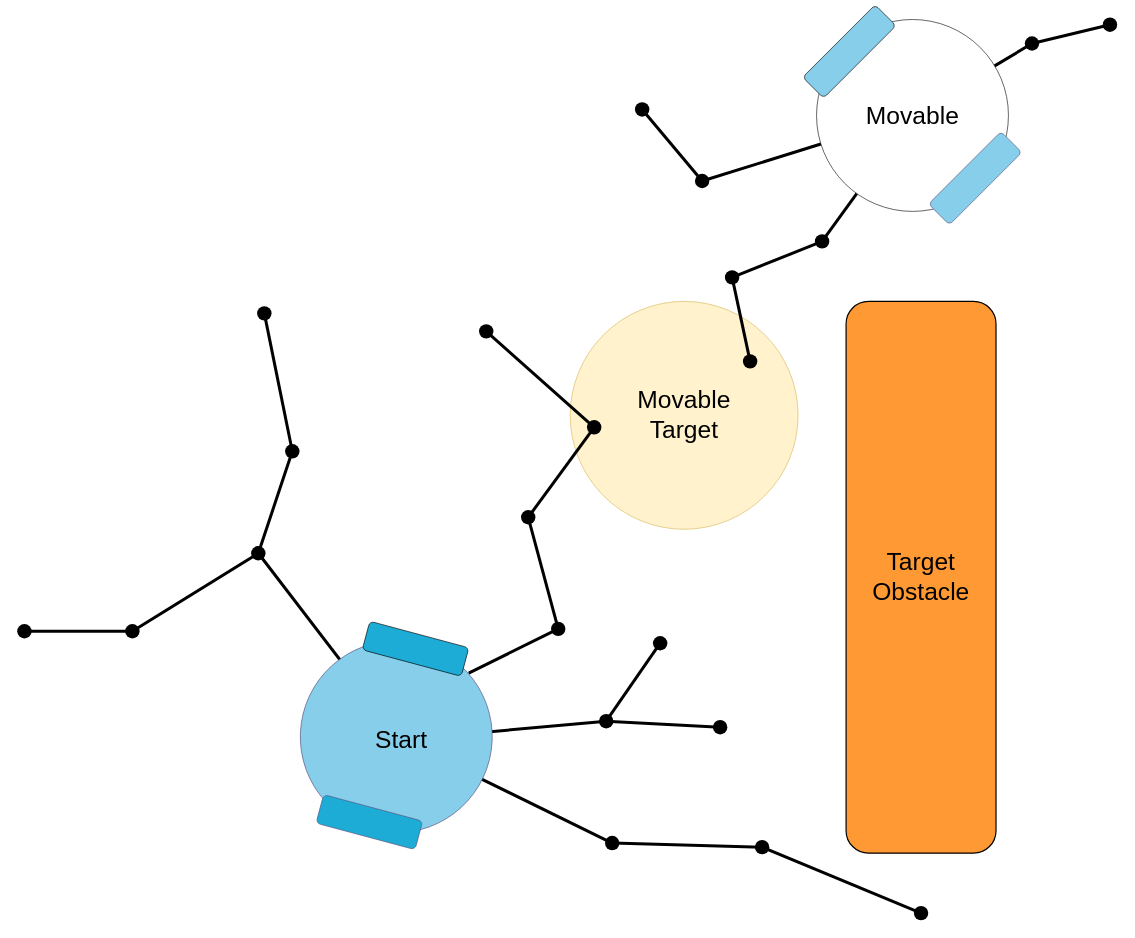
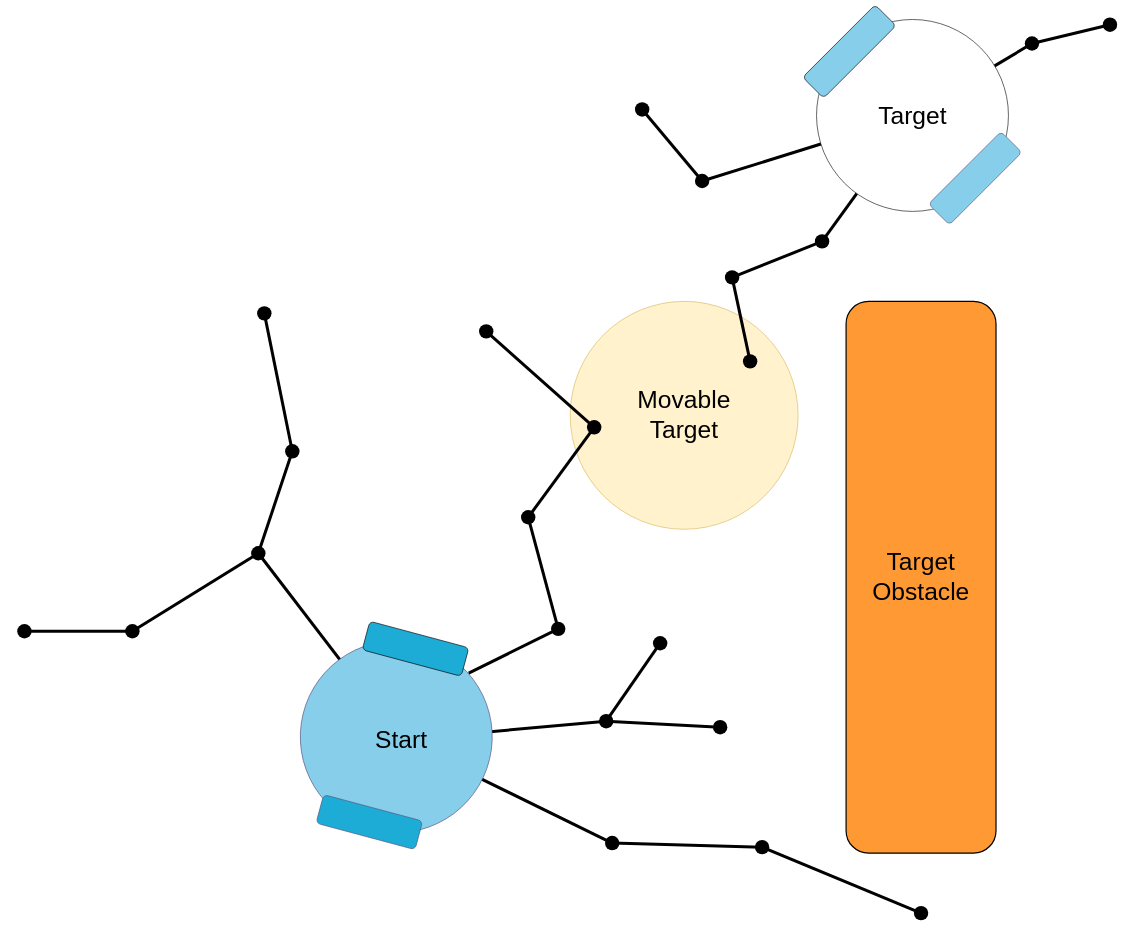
node "Movable": label "Movable" -> "Target"
